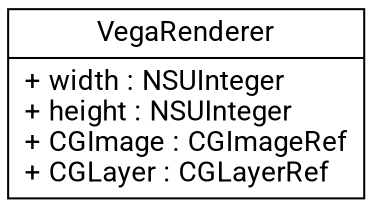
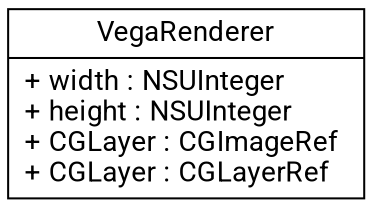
node "VegaRenderer": text "+ CGImage : CGImageRef" -> "+ CGLayer : CGImageRef"
